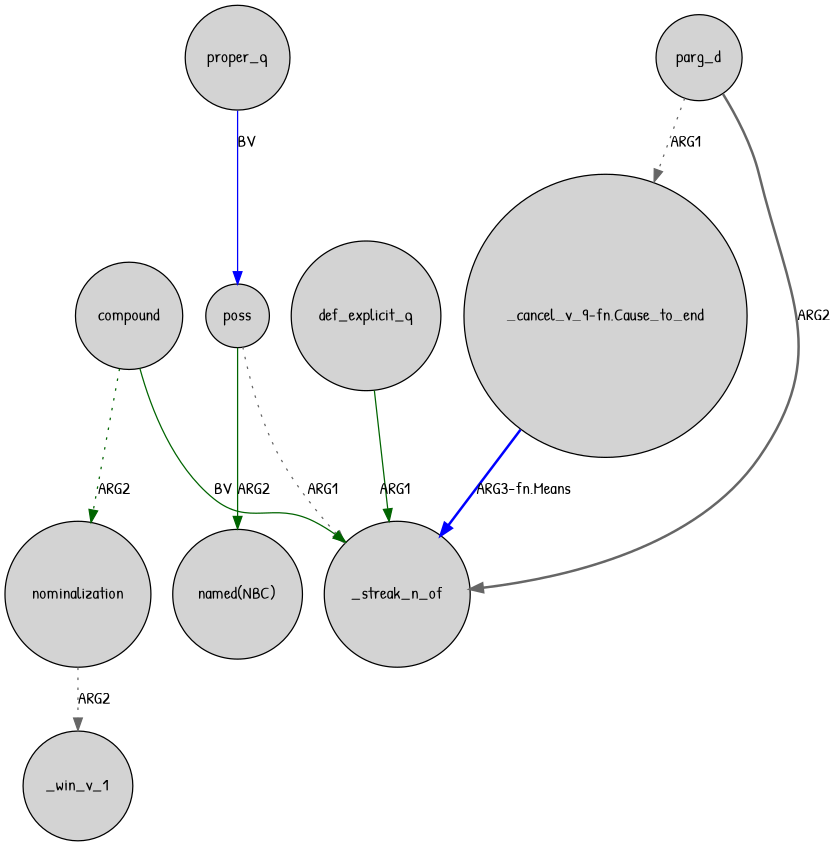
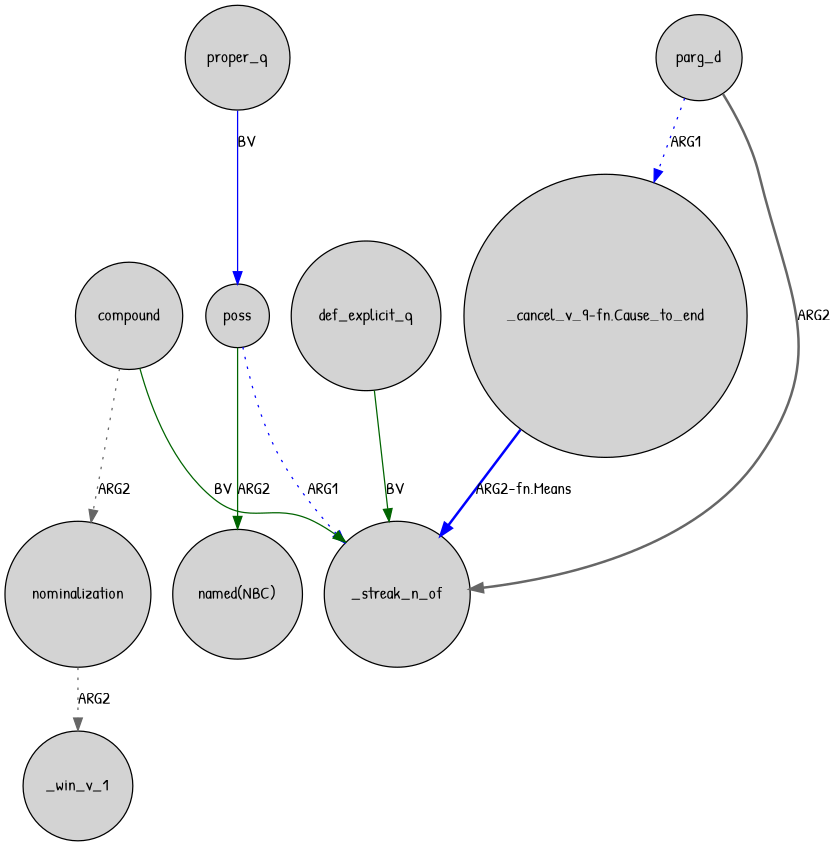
edge "parg_d" -> "_cancel_v_9-fn.Cause_to_end": color gray40 -> blue
edge "compound" -> "nominalization": color darkgreen -> gray40
edge "poss" -> "_streak_n_of": color gray40 -> blue
edge "def_explicit_q" -> "_streak_n_of": label "ARG1" -> "BV"
edge "_cancel_v_9-fn.Cause_to_end" -> "_streak_n_of": label "ARG3-fn.Means" -> "ARG2-fn.Means"
